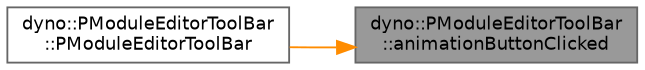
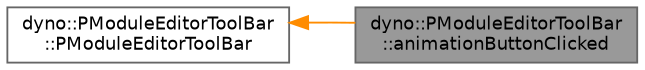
edge "dyno::PModuleEditorToolBar ::PModuleEditorToolBar" -> "dyno::PModuleEditorToolBar ::animationButtonClicked": reversed
